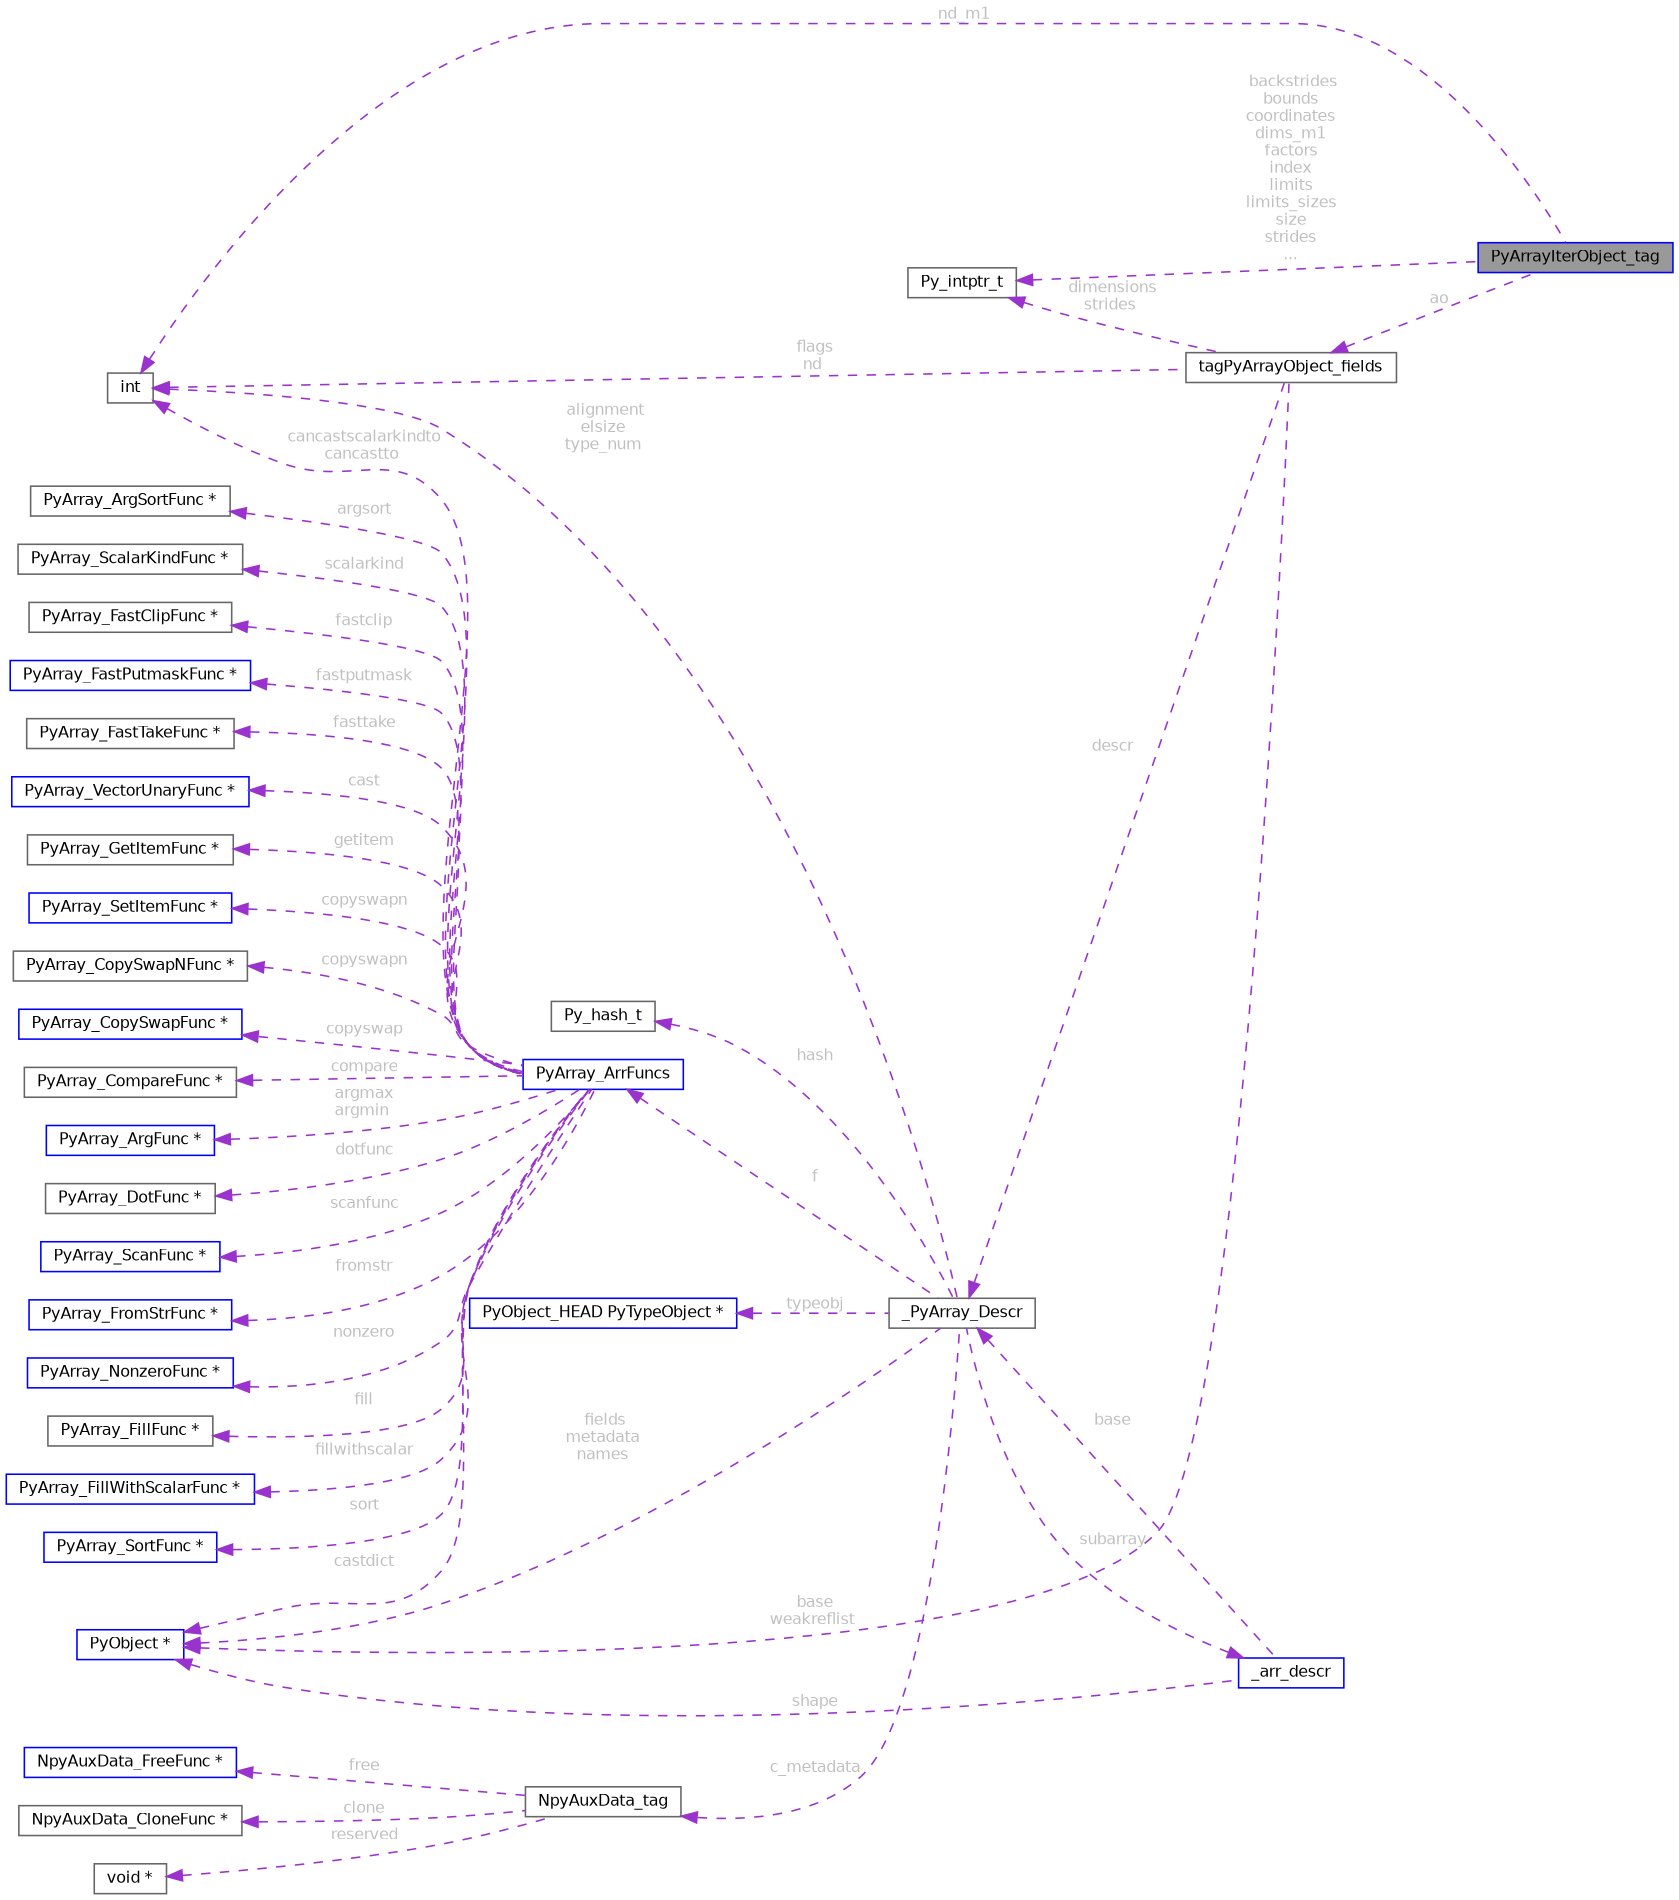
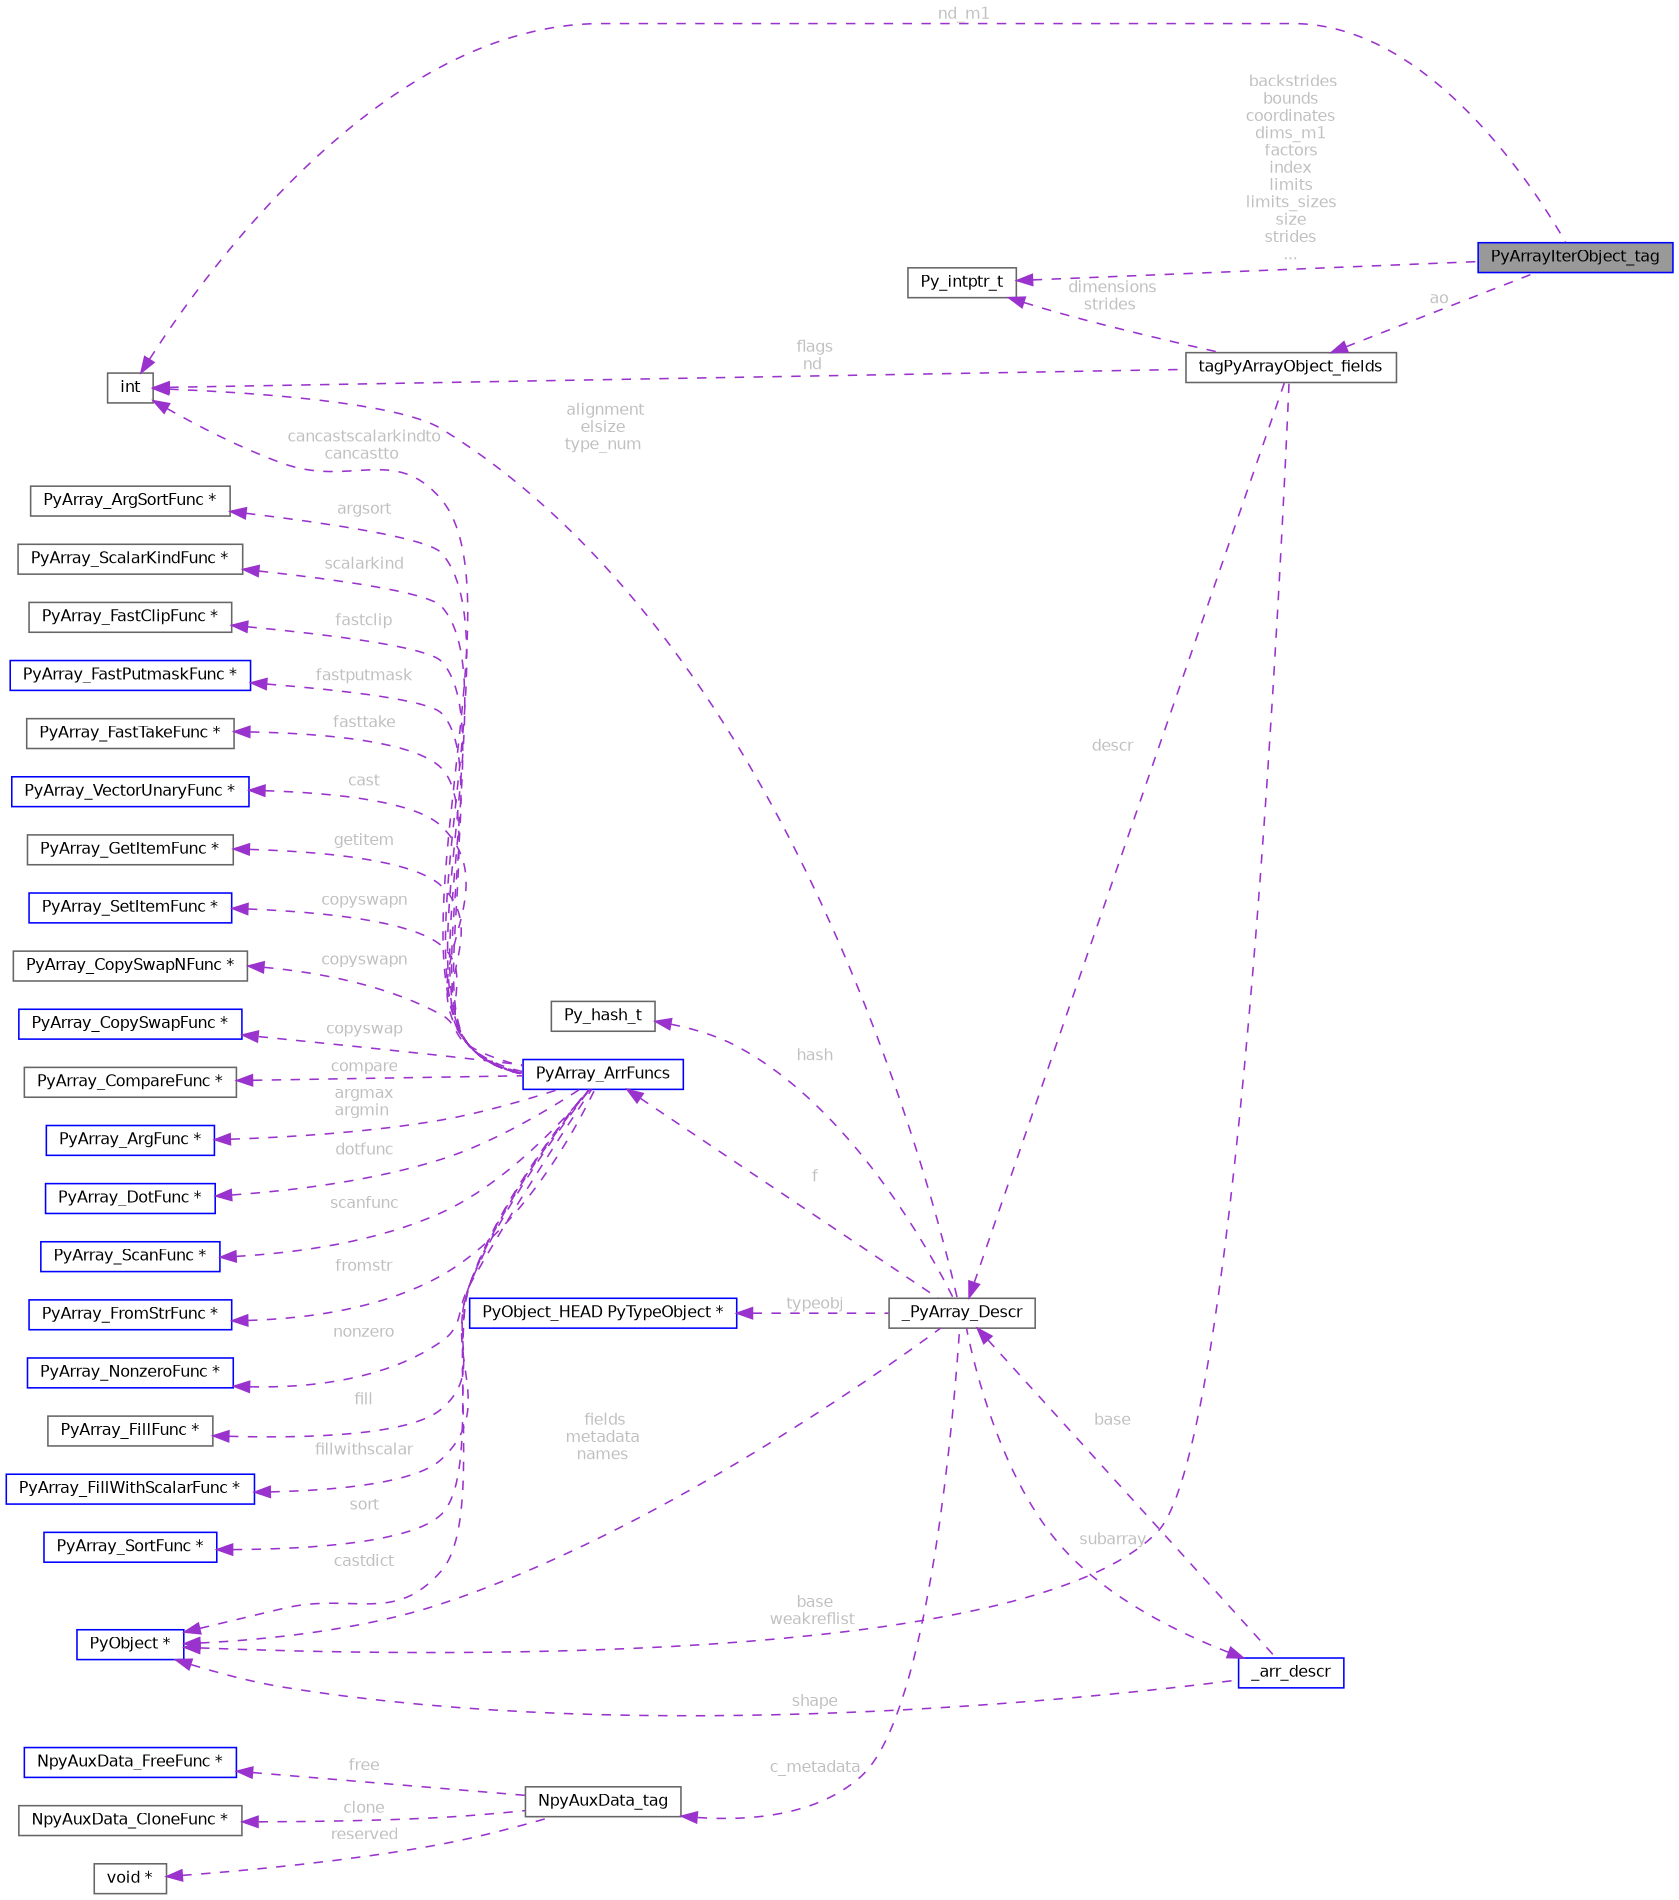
node "PyArray_DotFunc *": color gray40 -> blue
